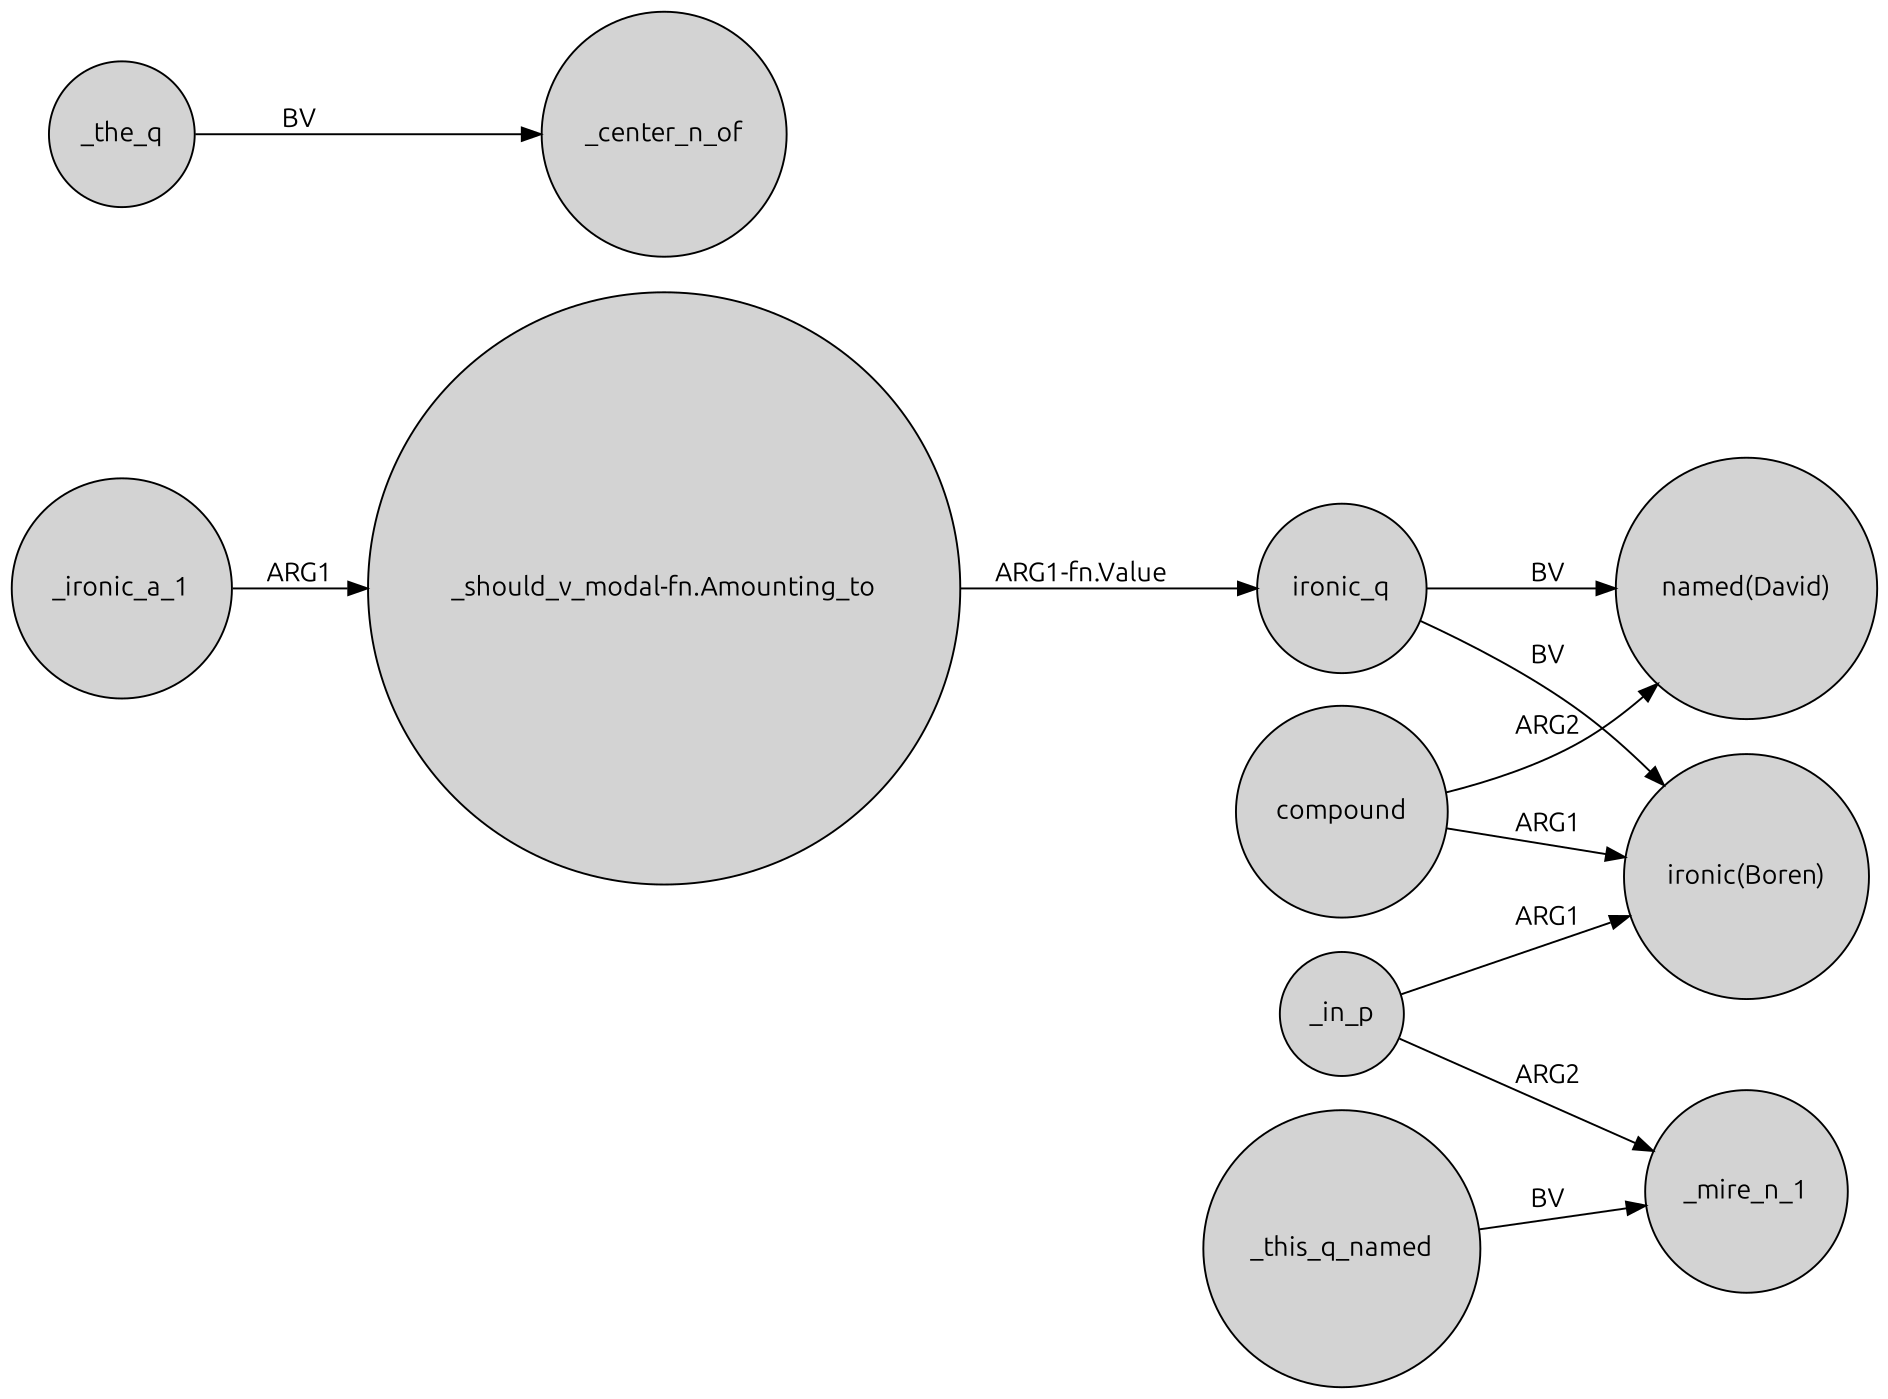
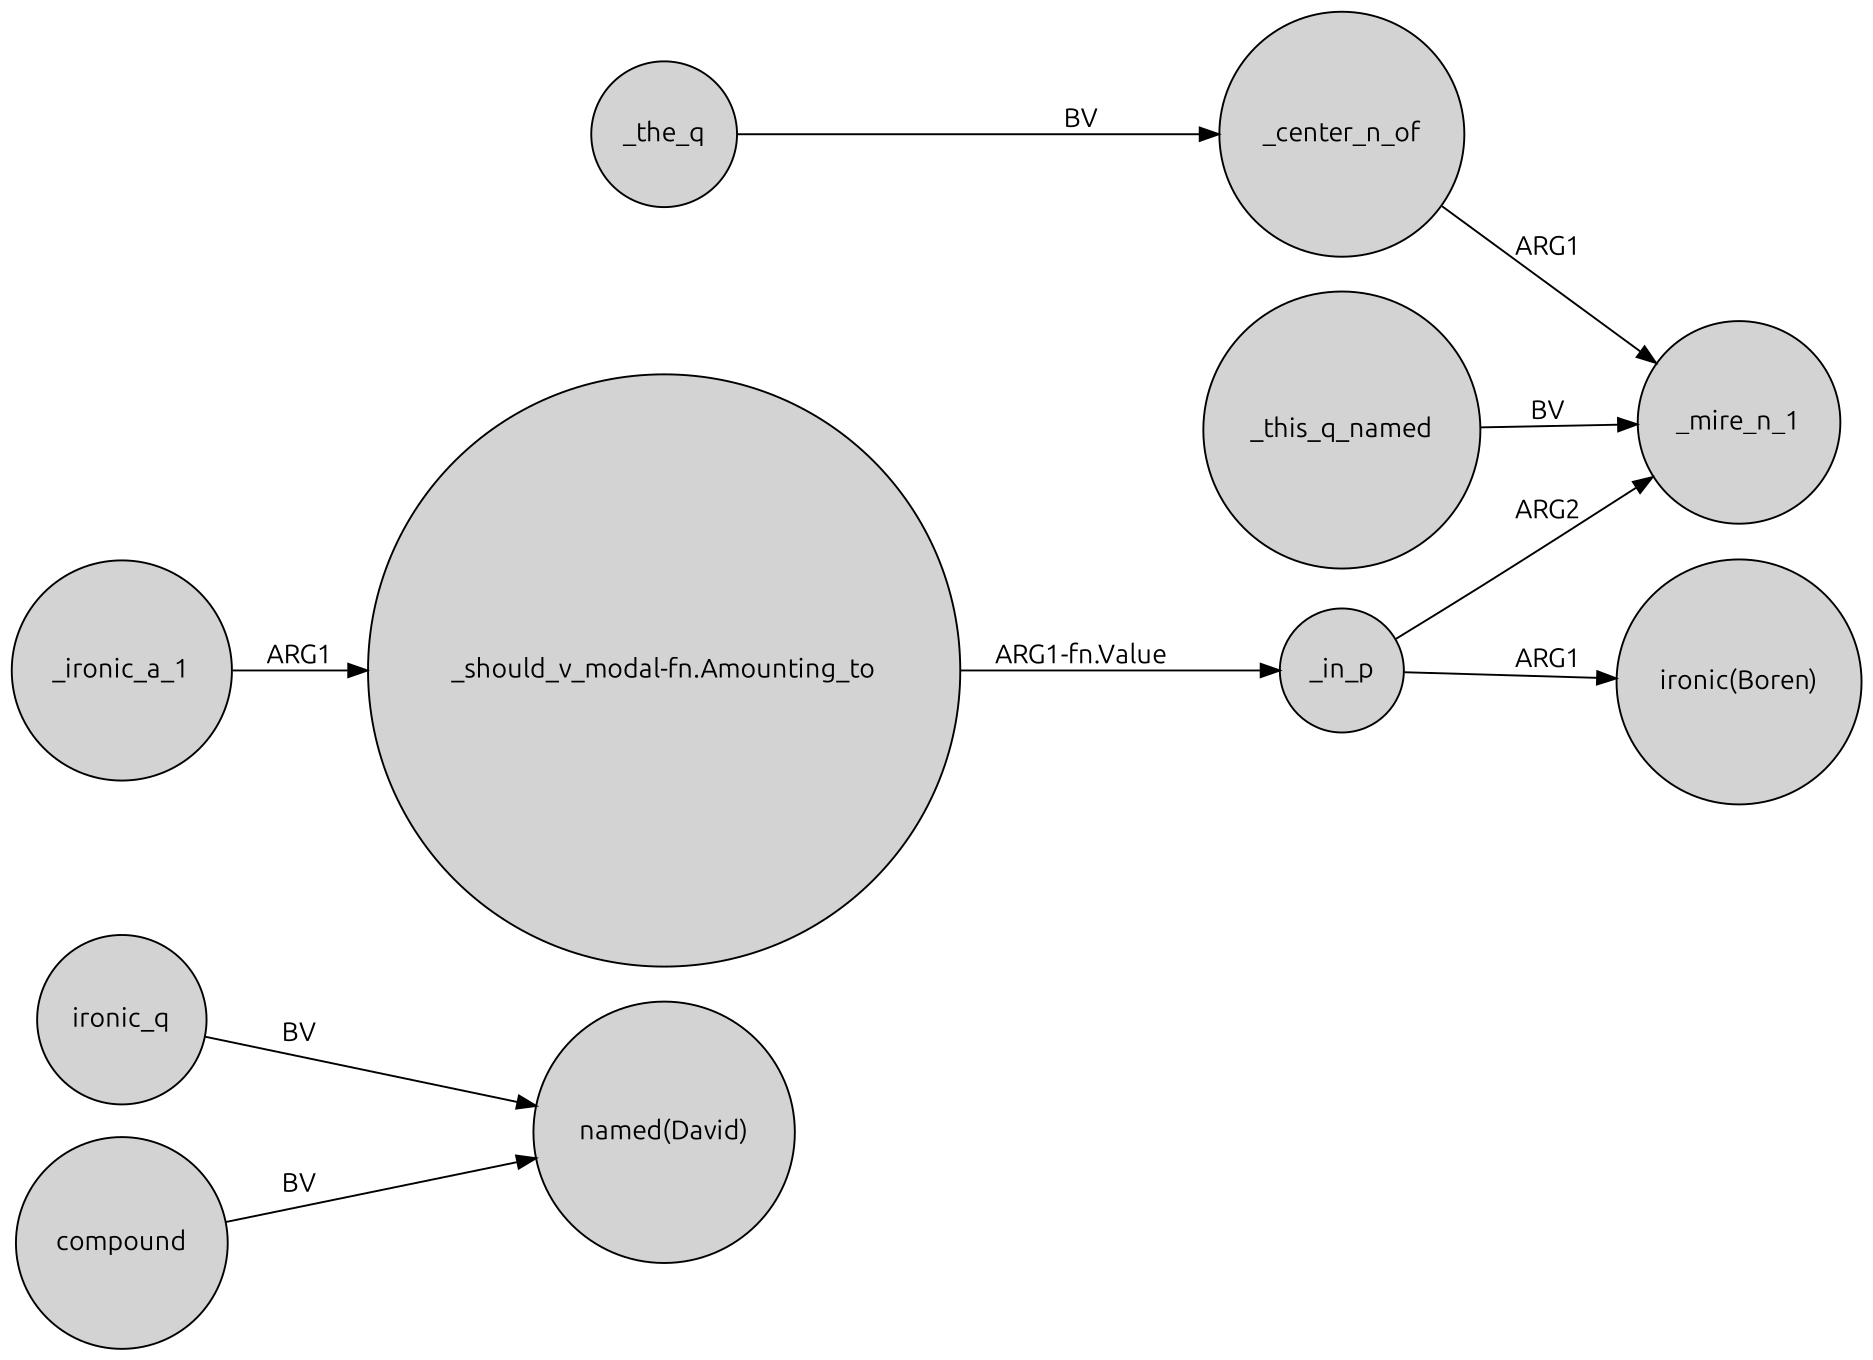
edge "_center_n_of" -> "_mire_n_1": added, label "ARG1"
edge "_should_v_modal-fn.Amounting_to" -> "ironic_q": now "_should_v_modal-fn.Amounting_to" -> "_in_p"
edge "ironic_q" -> "ironic(Boren)": removed, label "BV"
edge "compound" -> "named(David)": label "ARG2" -> "BV"
edge "compound" -> "ironic(Boren)": removed, label "ARG1"
